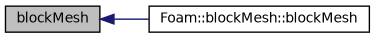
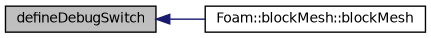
node "blockMesh": label "blockMesh" -> "defineDebugSwitch"
